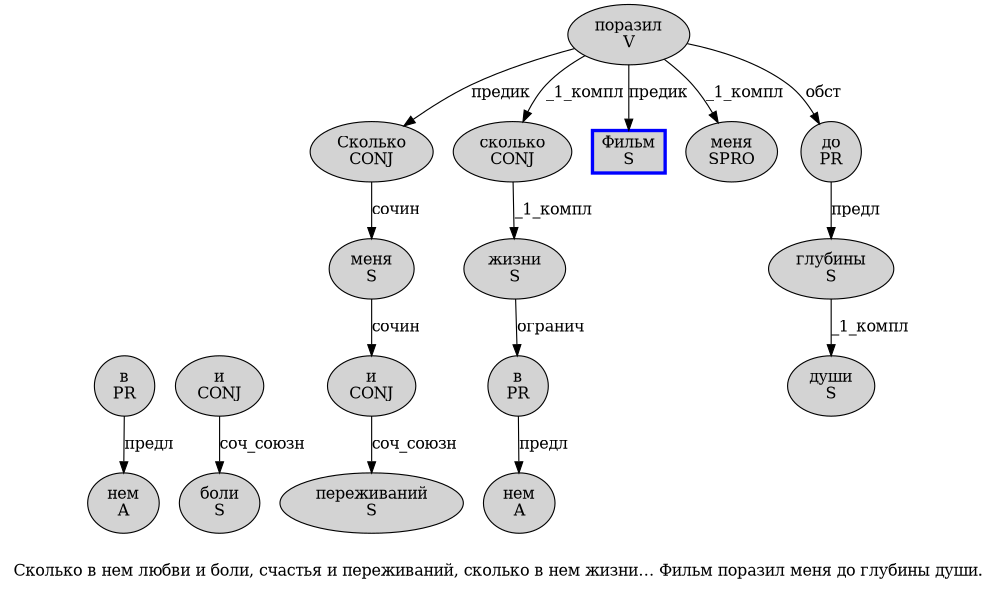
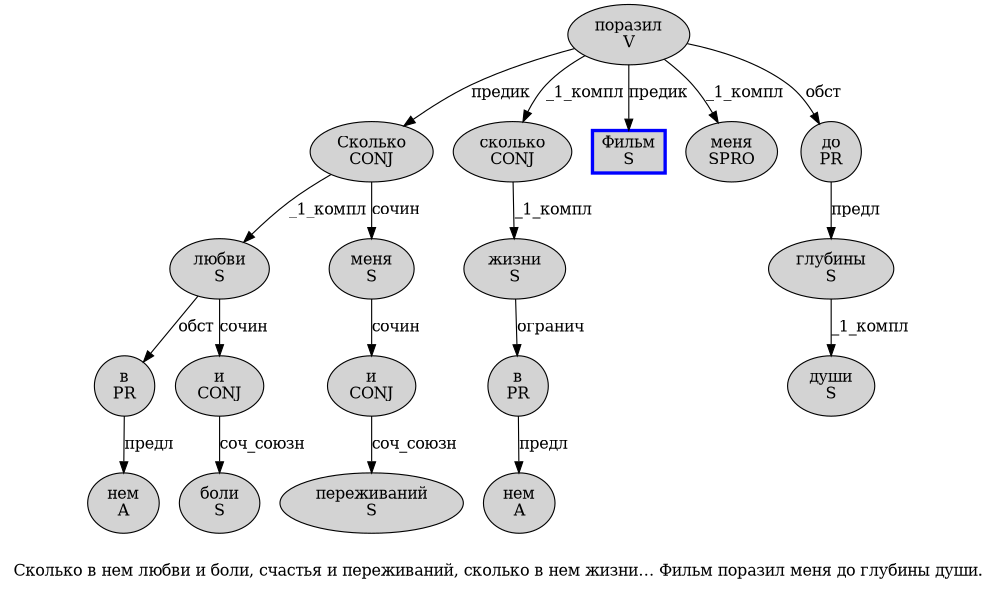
node "любви S": added
